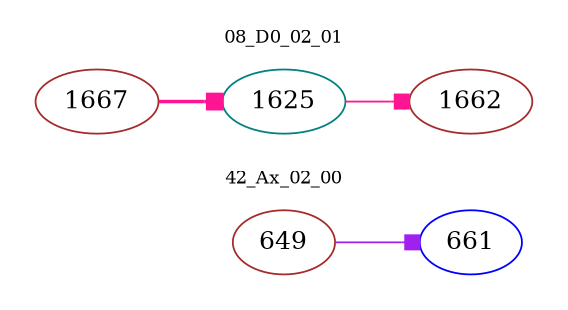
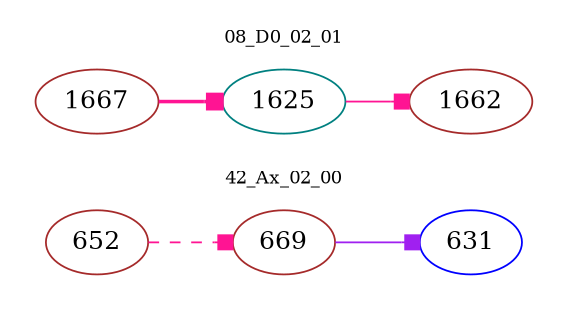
node "652": added
node "649": label "649" -> "669"
node "661": label "661" -> "631"
